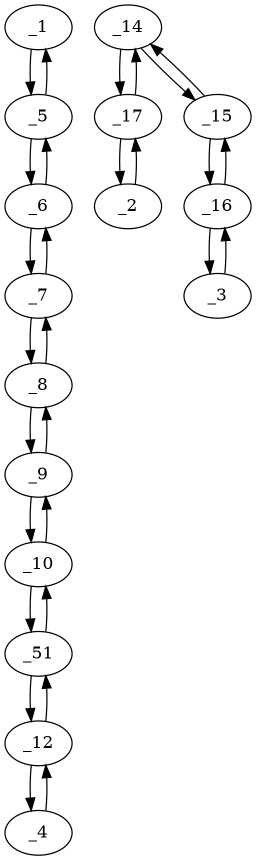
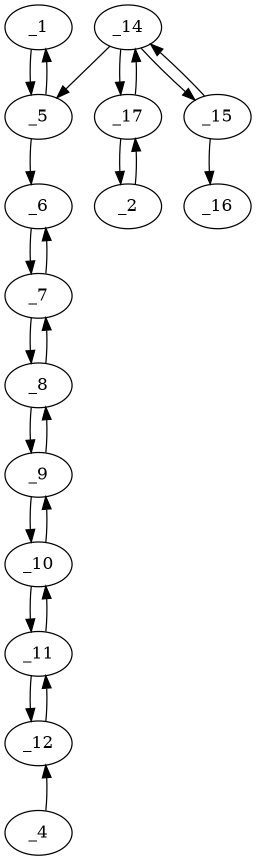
edge "_6" -> "_5": now "_14" -> "_5"
edge "_16" -> "_15": removed
node "_3": removed
node "_51": label "_51" -> "_11"
edge "_12" -> "_4": removed
